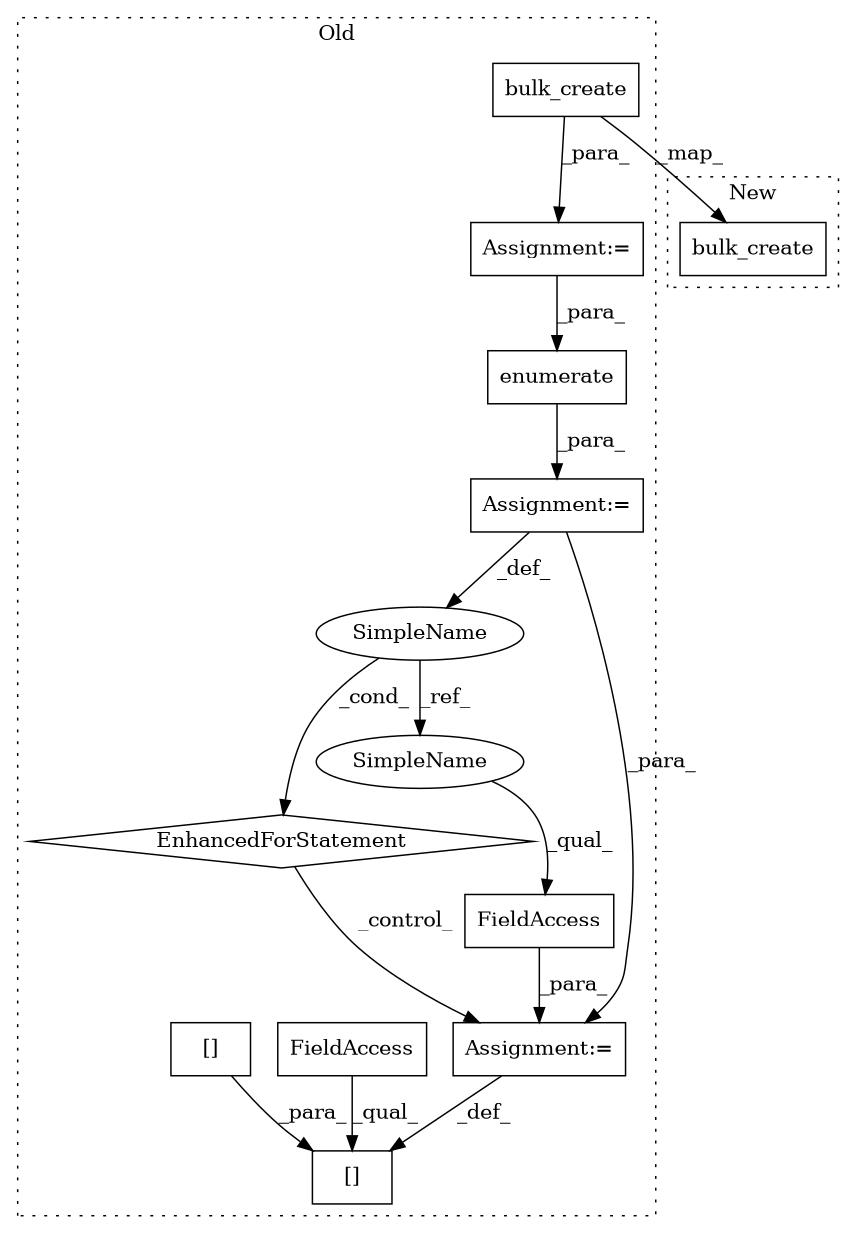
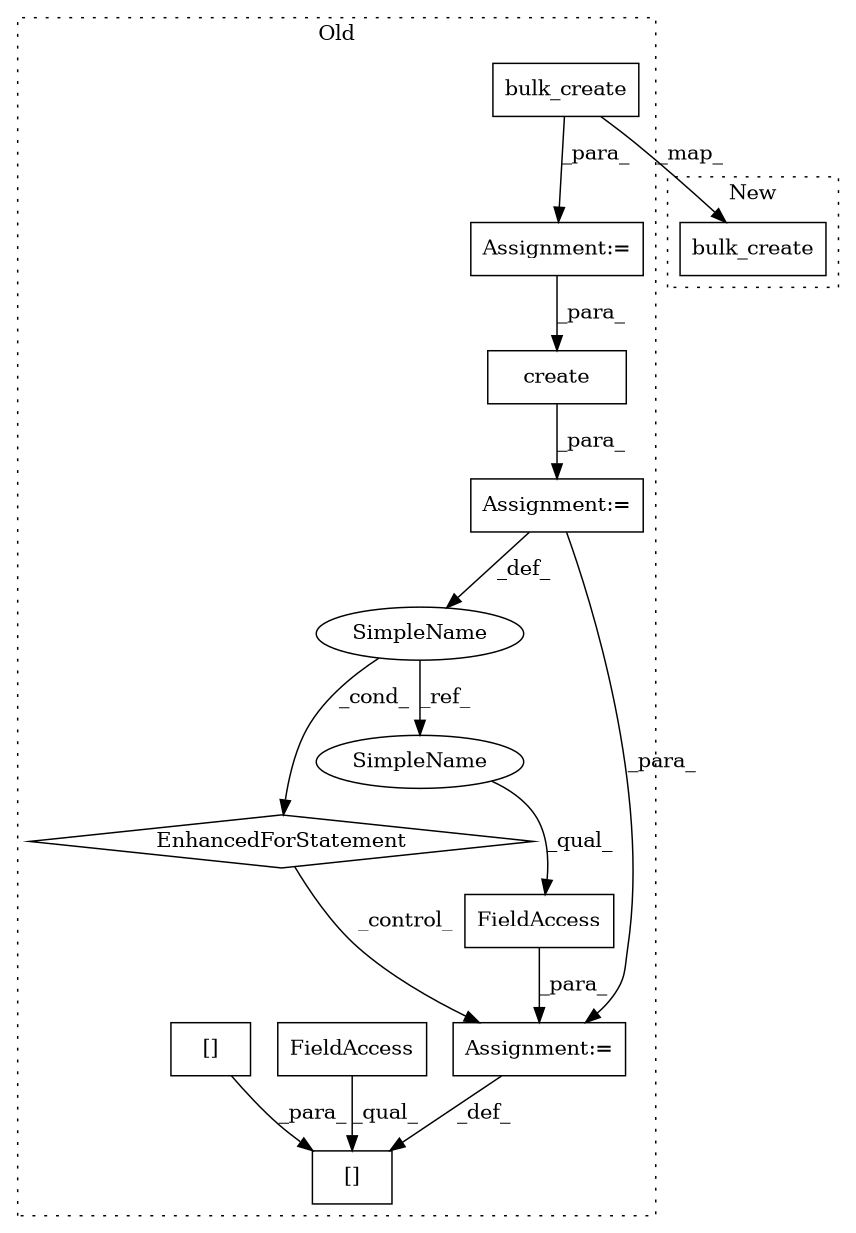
node "enumerate": label "enumerate" -> "create"
